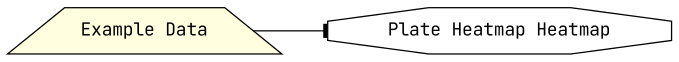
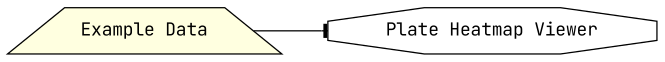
node "Plate Heatmap Heatmap": label "Plate Heatmap Heatmap" -> "Plate Heatmap Viewer"
